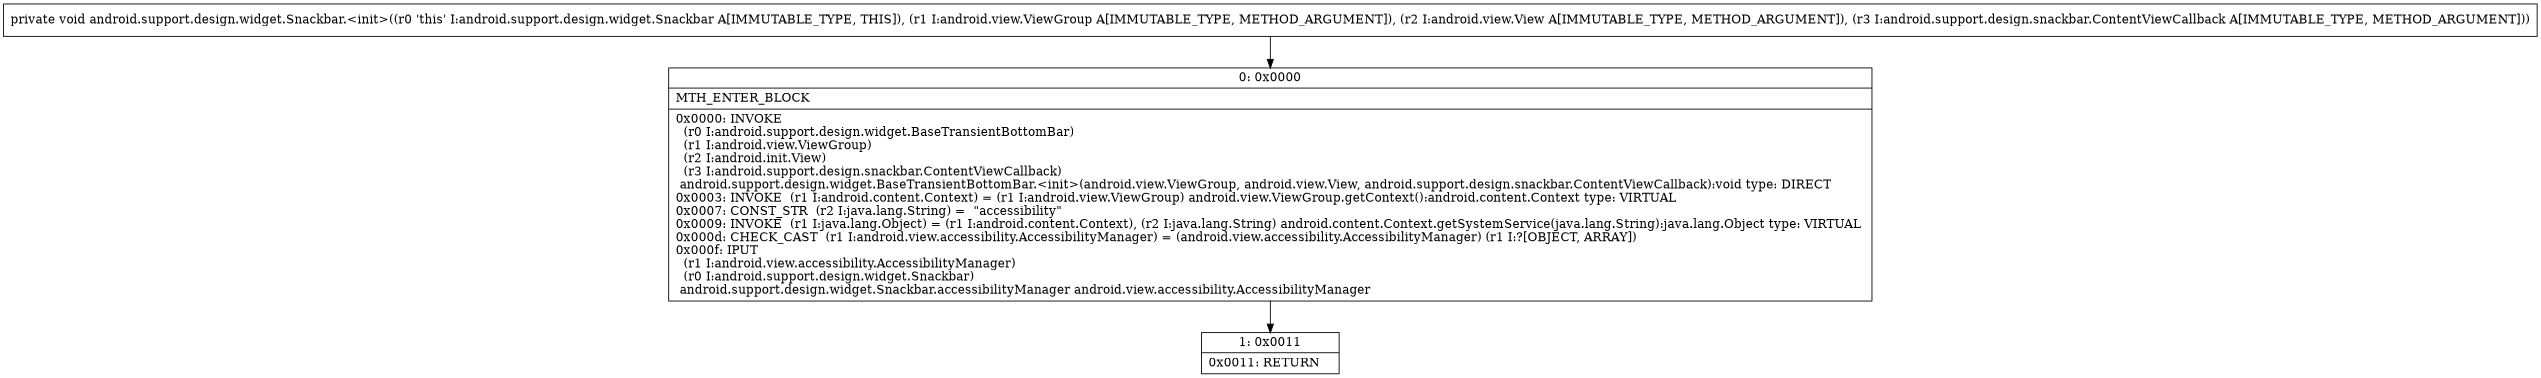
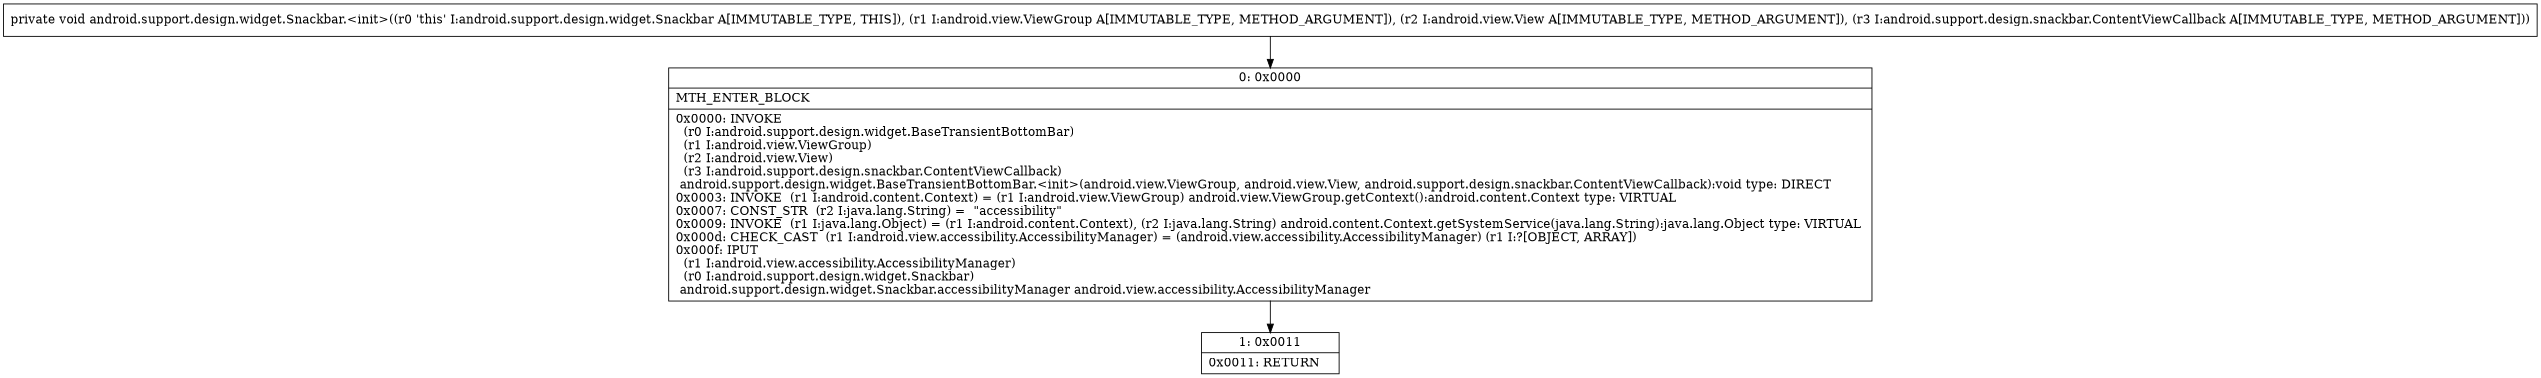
node "0: 0x0000": text "(r2 I:android.init.View)" -> "(r2 I:android.view.View)"
